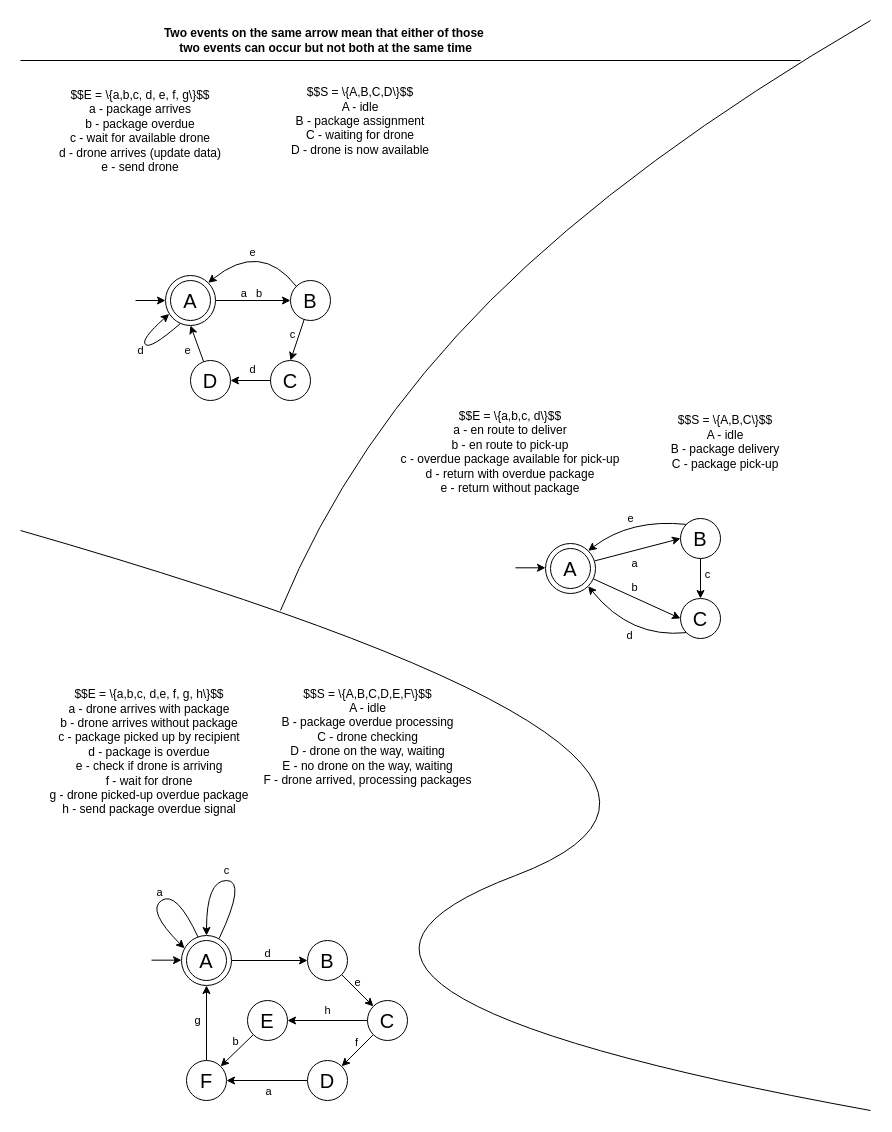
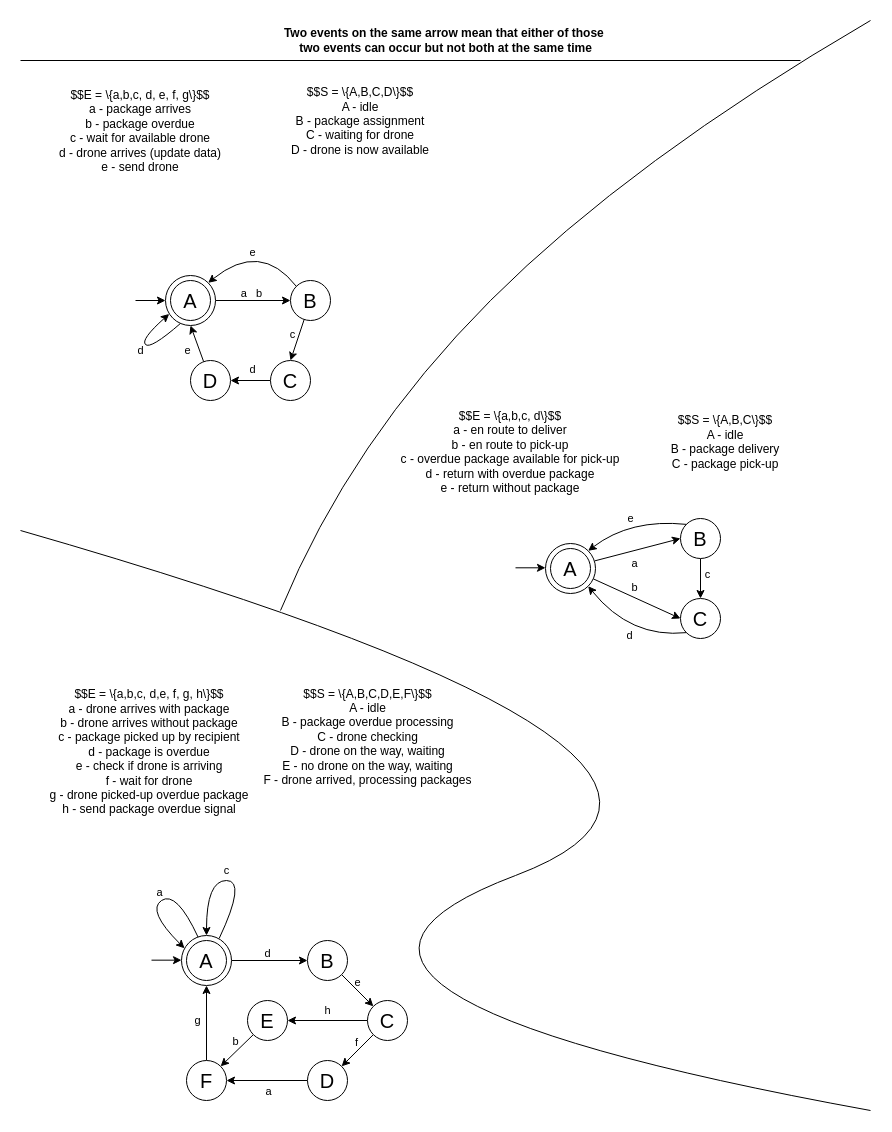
node "Two events on the same arrow mean that either of those two events can occur but not both at the same time": moved (326, 41) -> (446, 41)
